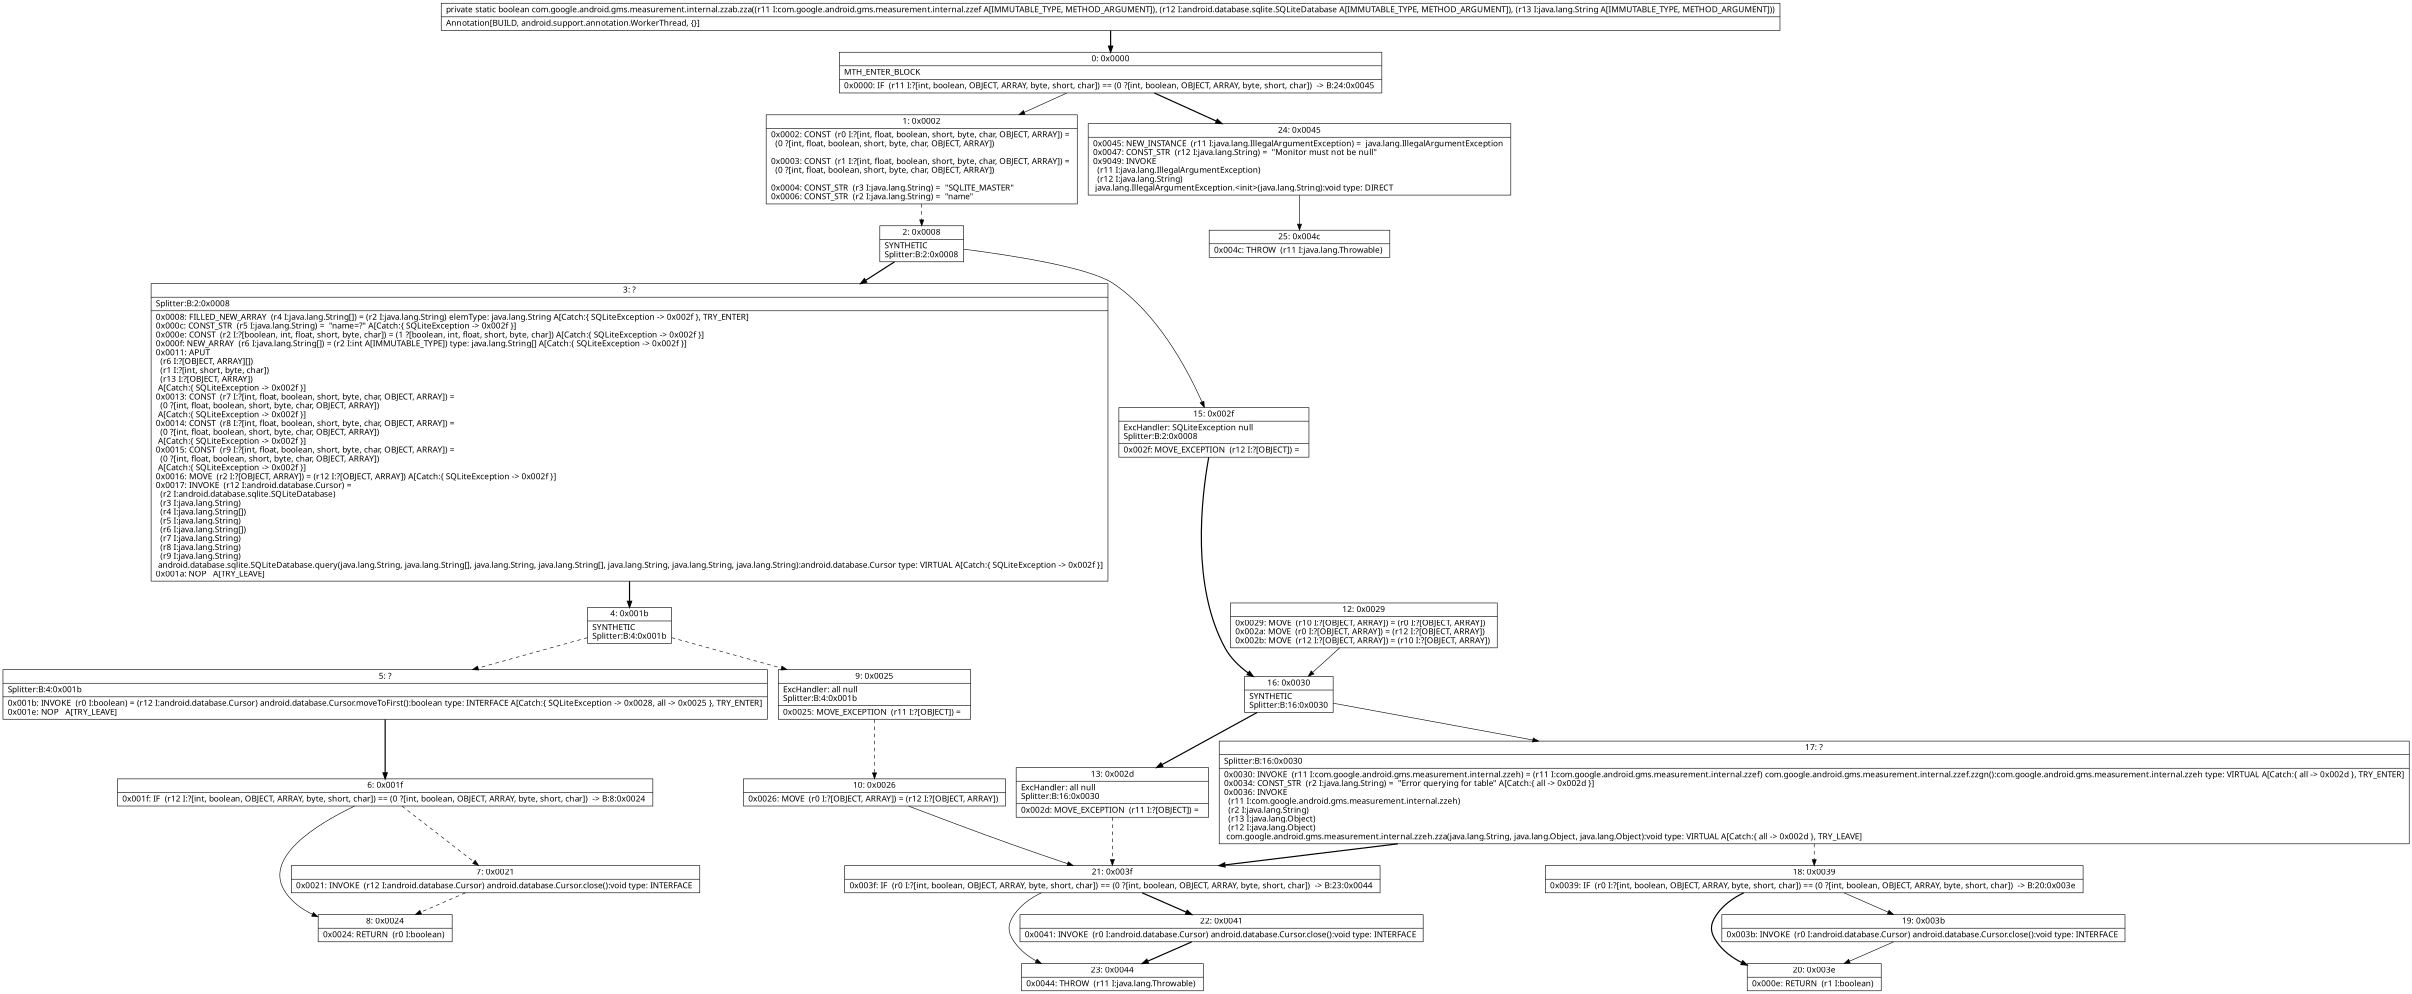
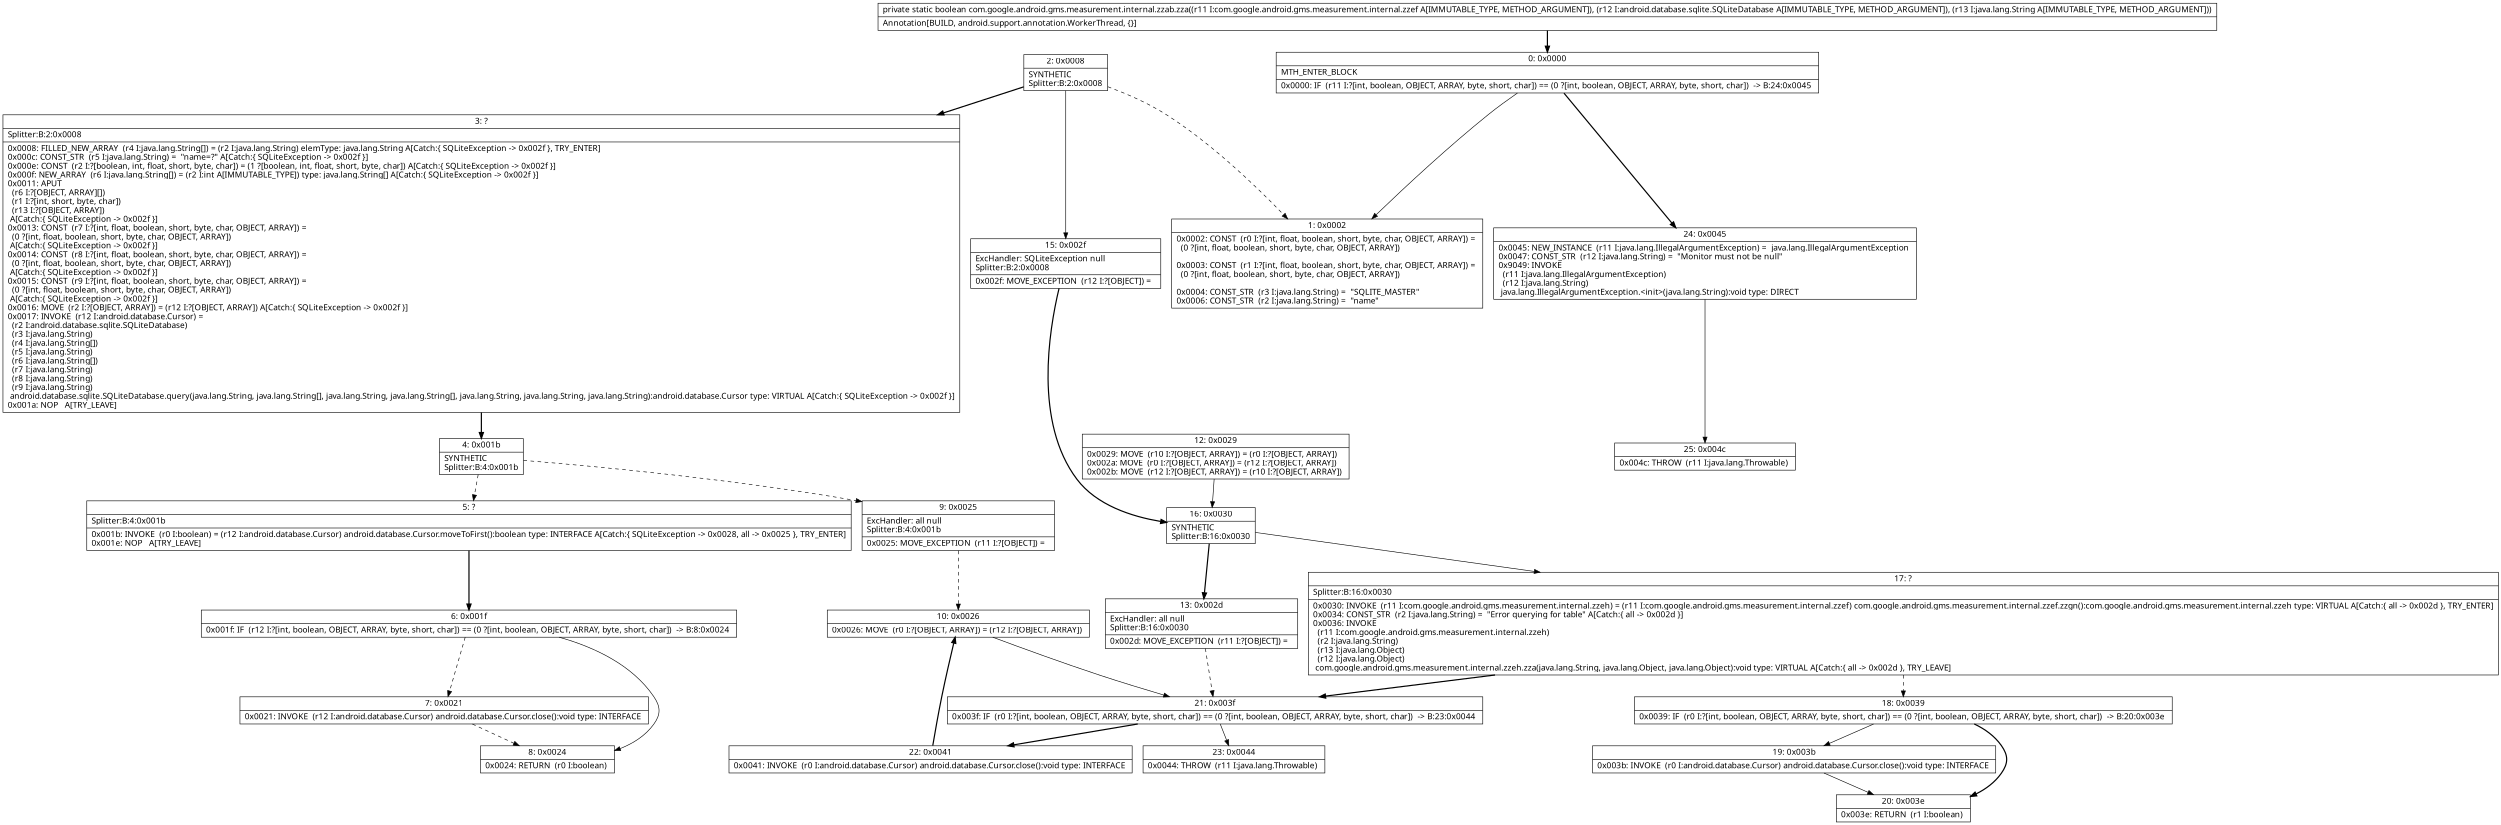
edge "1: 0x0002" -> "2: 0x0008": reversed
edge "22: 0x0041" -> "23: 0x0044": now "22: 0x0041" -> "10: 0x0026"
node "20: 0x003e": text "0x000e: RETURN  (r1 I:boolean)" -> "0x003e: RETURN  (r1 I:boolean)"
